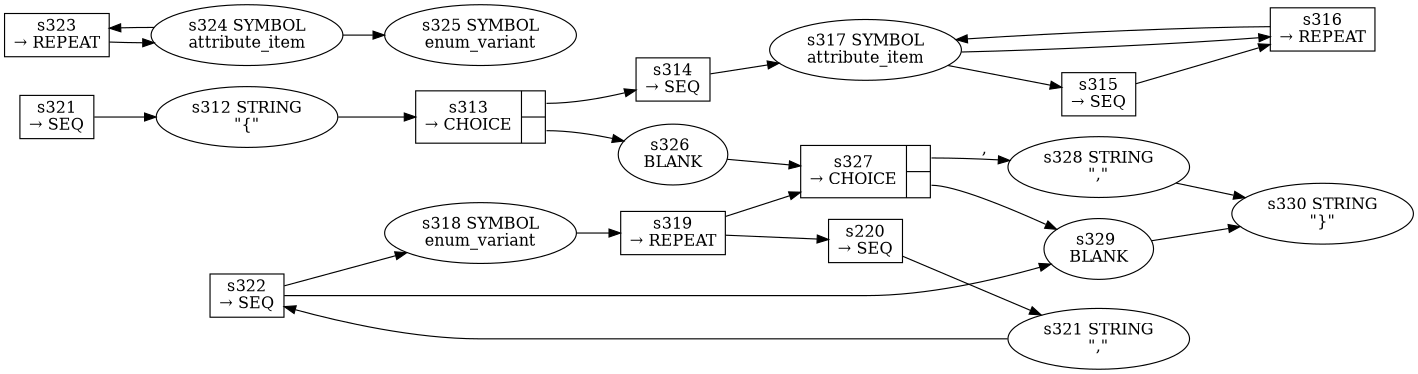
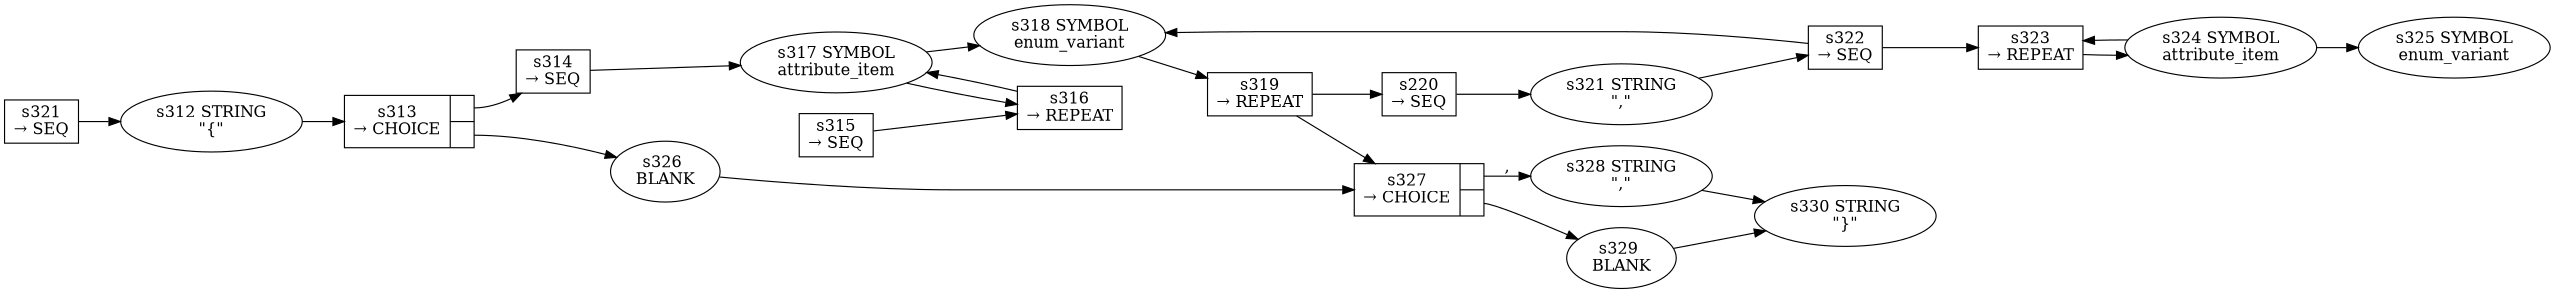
edge "s317 SYMBOL attribute_item" -> "s315 → SEQ": now "s317 SYMBOL attribute_item" -> "s318 SYMBOL enum_variant"
edge "s322 → SEQ" -> "s329 BLANK": now "s322 → SEQ" -> "s323 → REPEAT"
